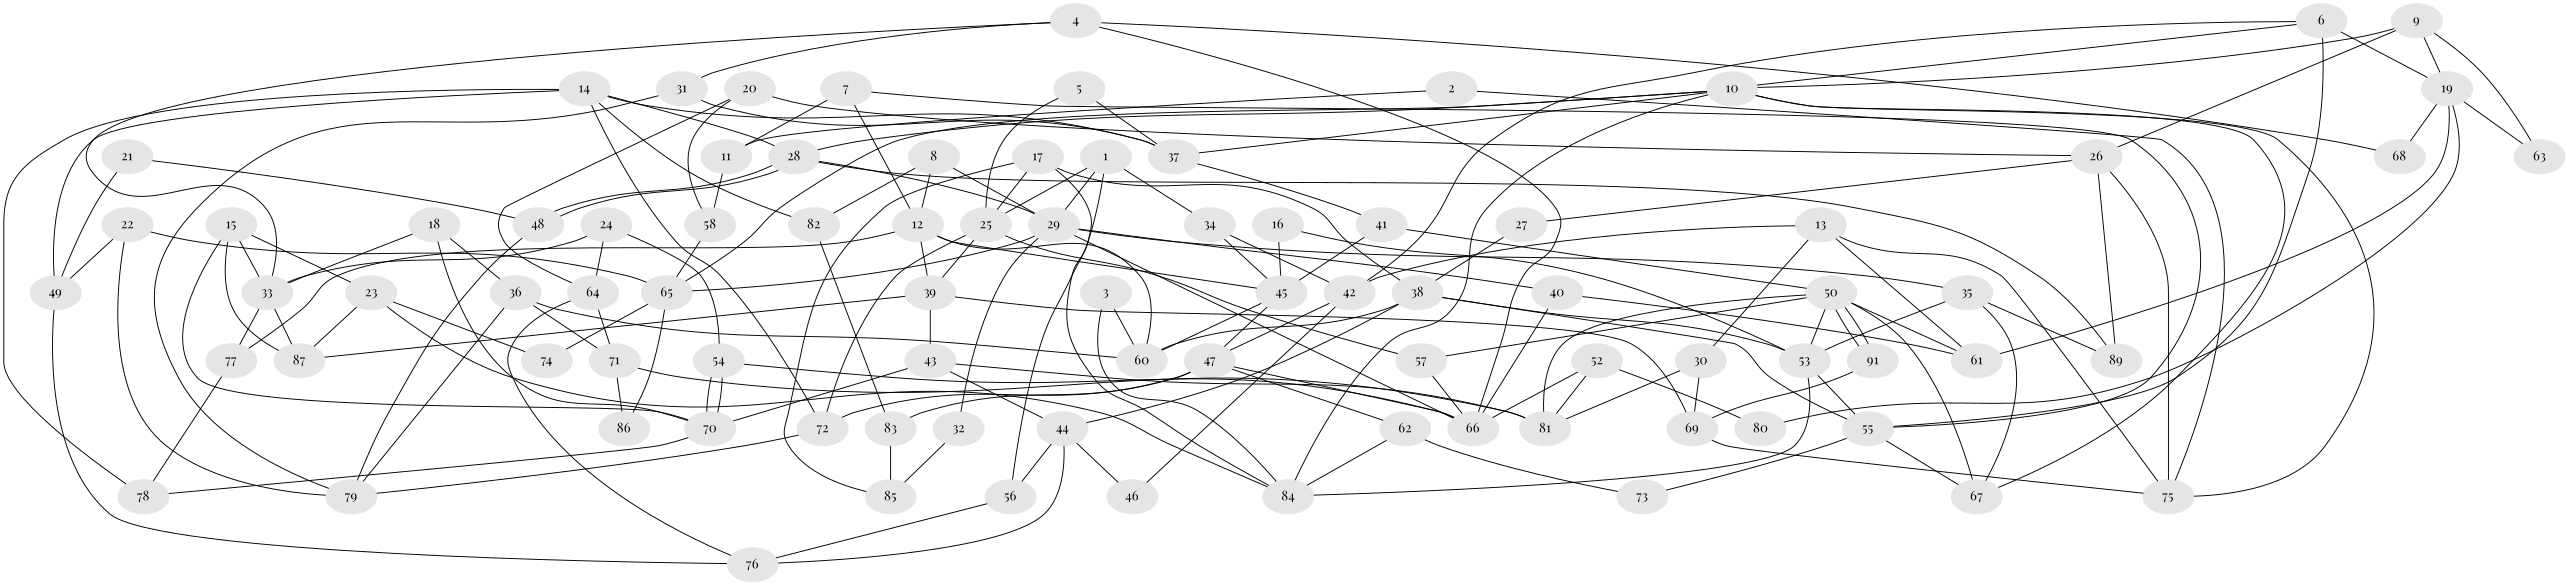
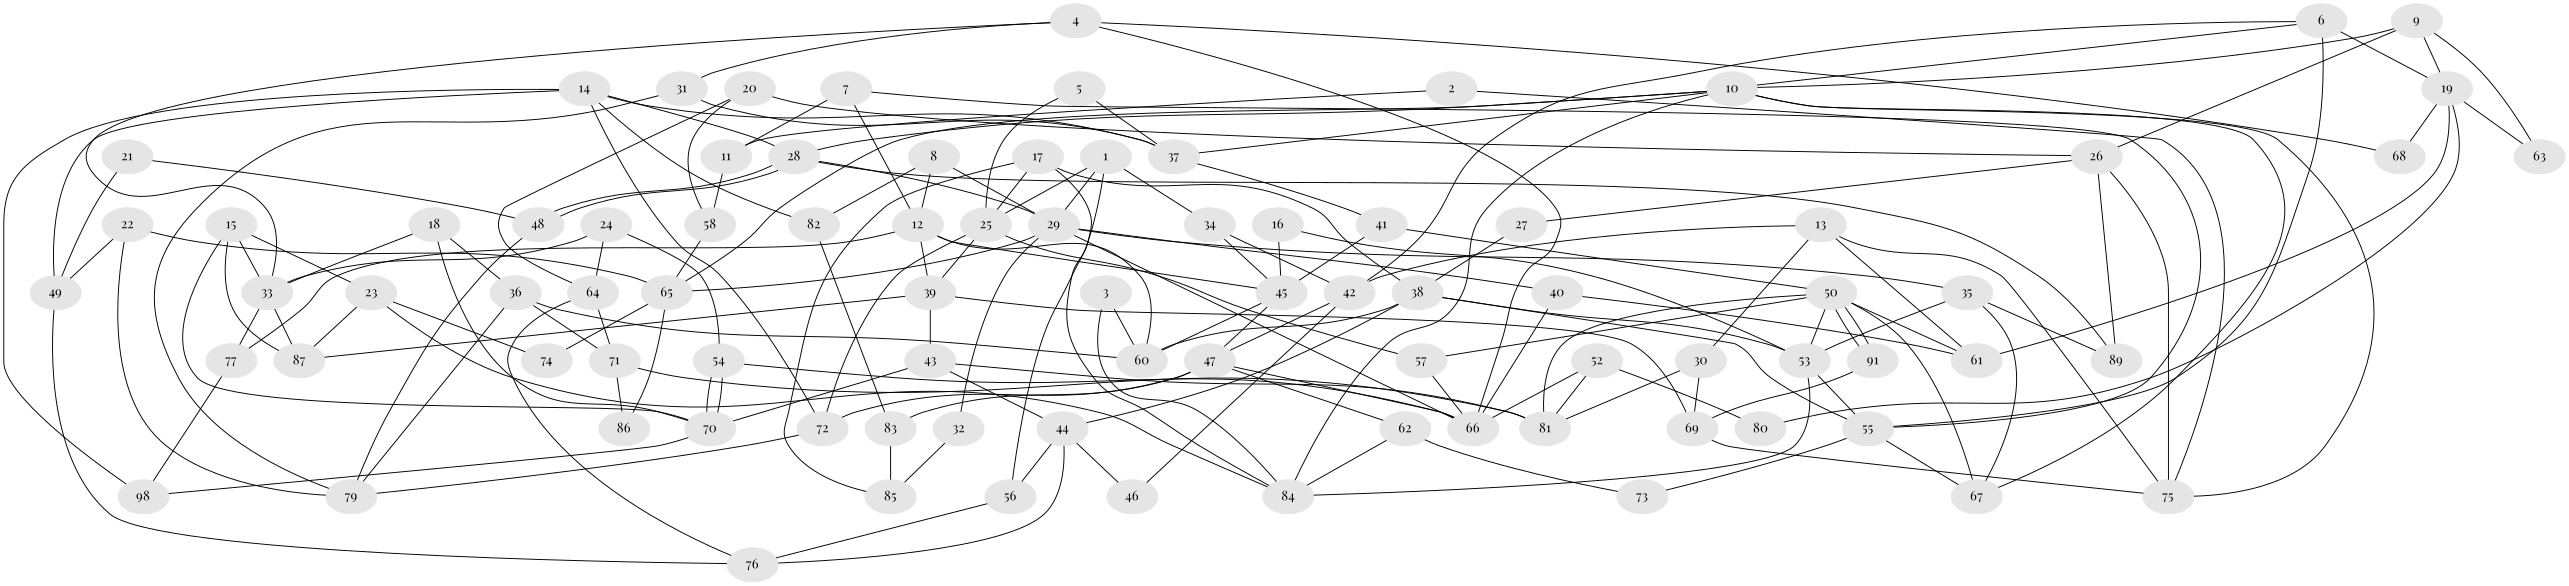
node "78": label "78" -> "98"
